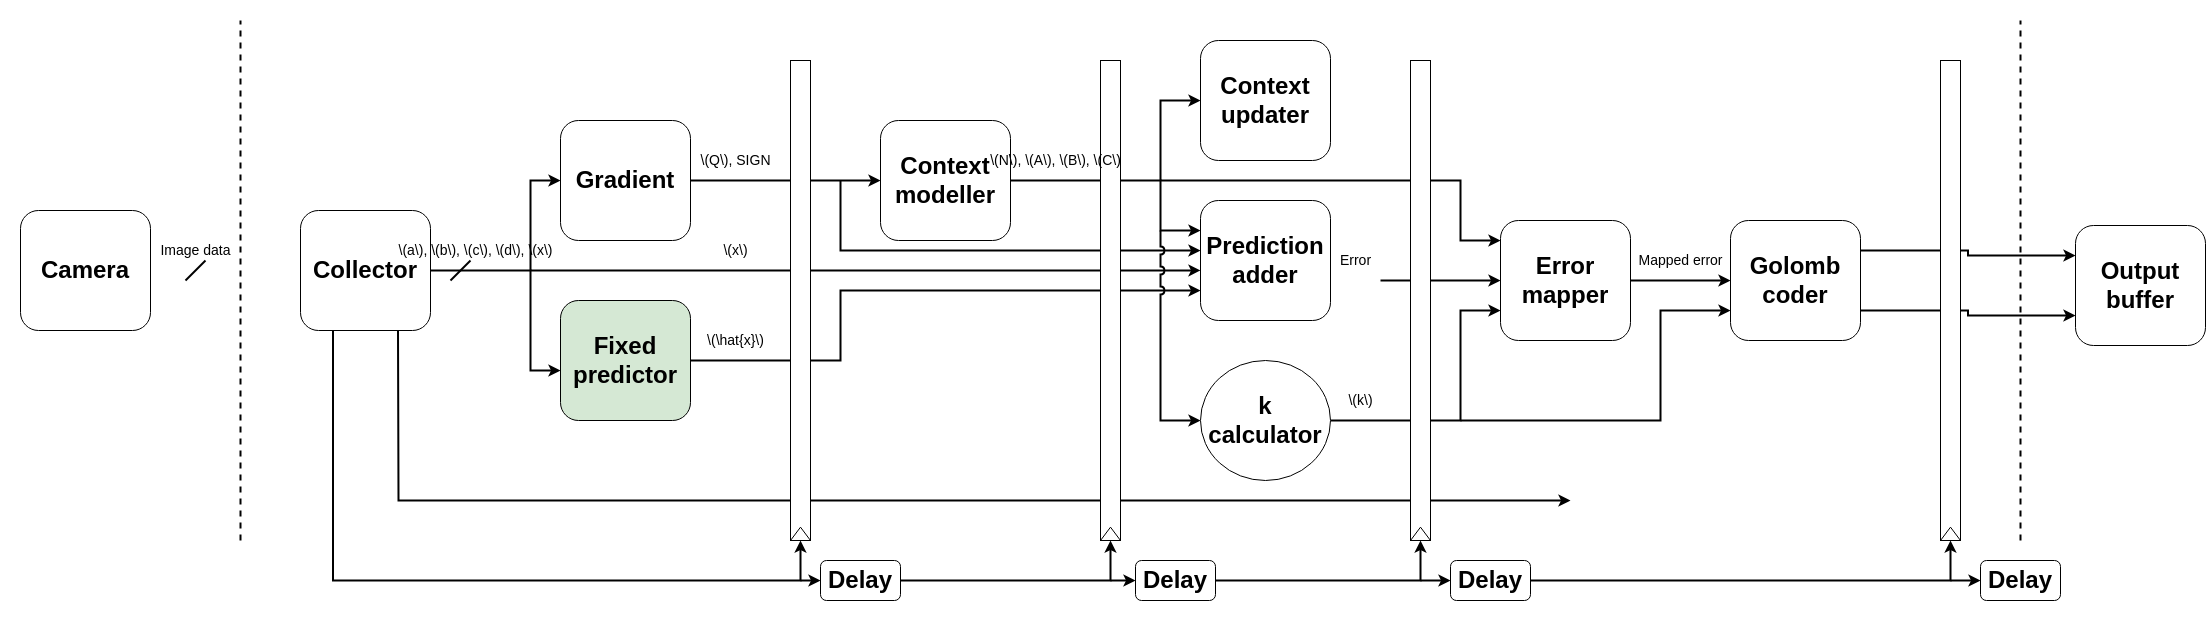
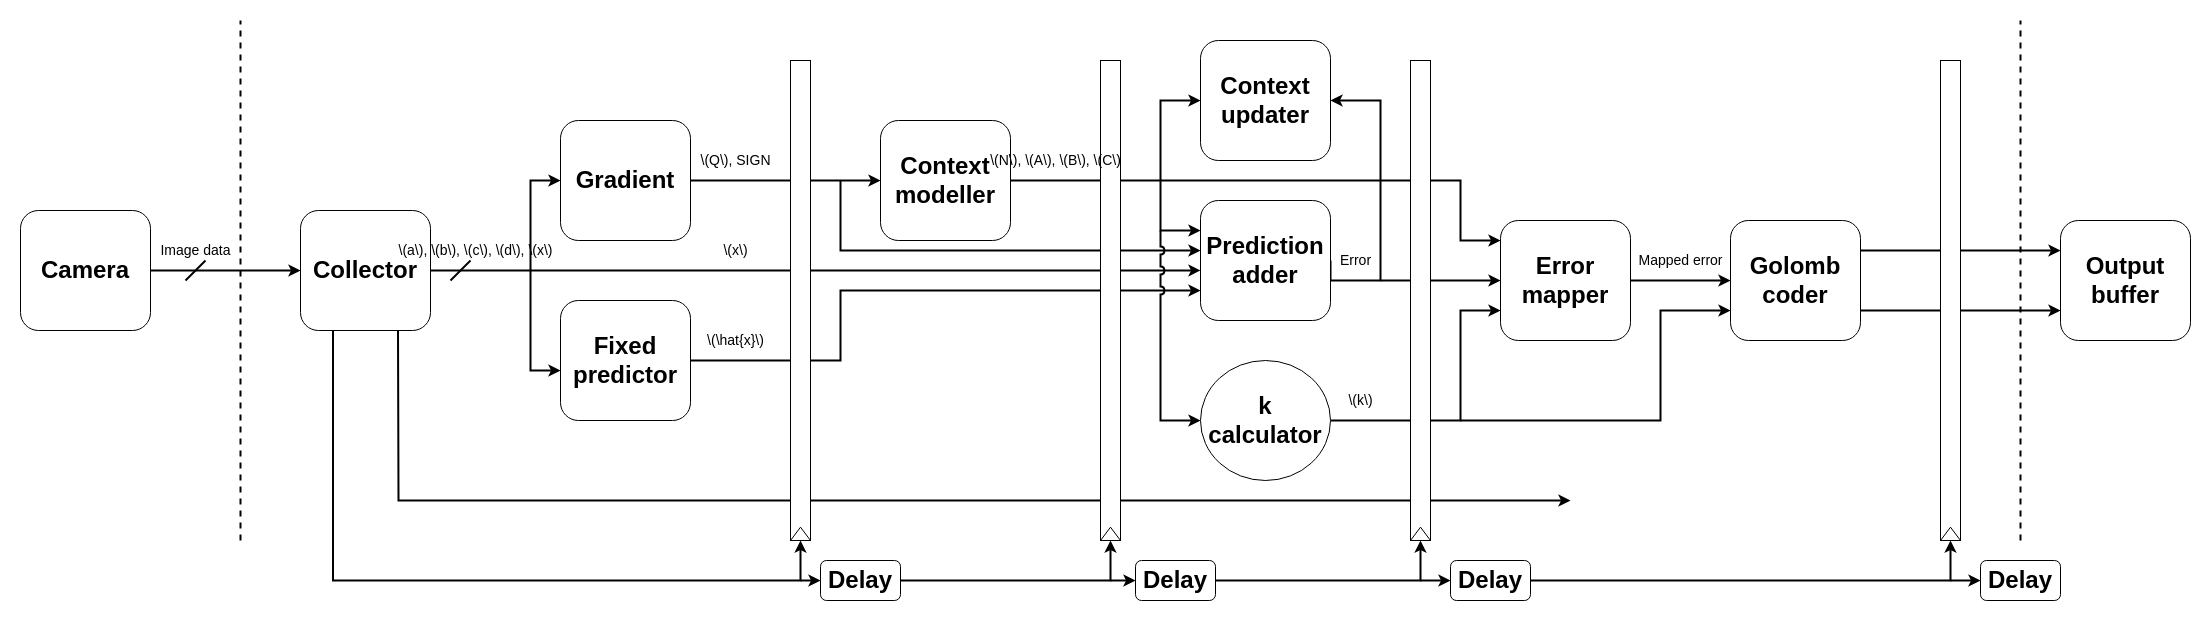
edge "Prediction adder" -> "Context updater": added
edge "Camera" -> "Collector": added
node "Output buffer": moved (2141, 286) -> (2126, 281)
node "Fixed predictor": fillcolor #d5e8d4 -> #ffffff
